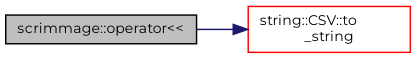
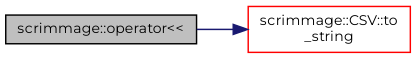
node "string::CSV::to _string": label "string::CSV::to _string" -> "scrimmage::CSV::to _string"
